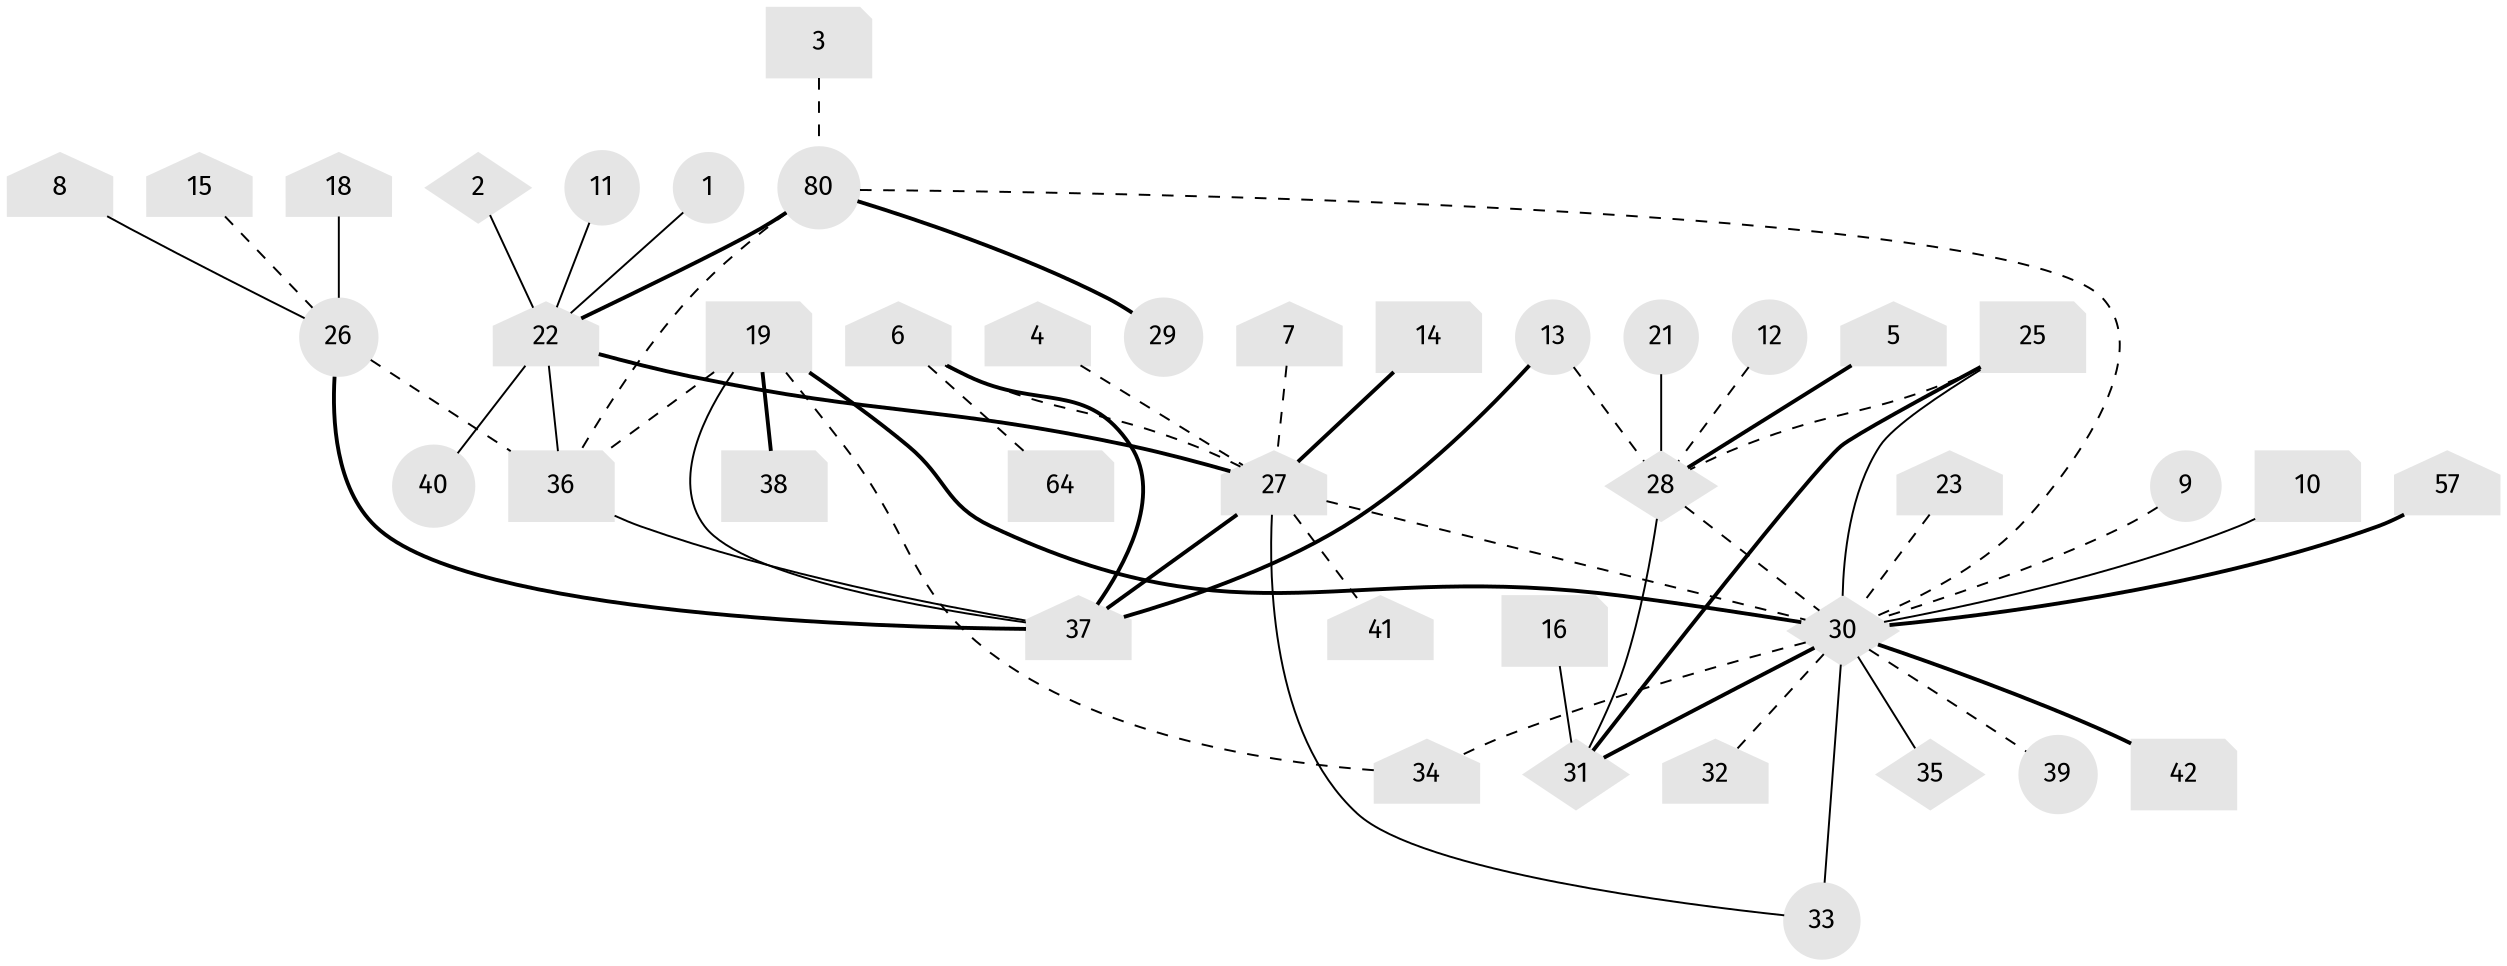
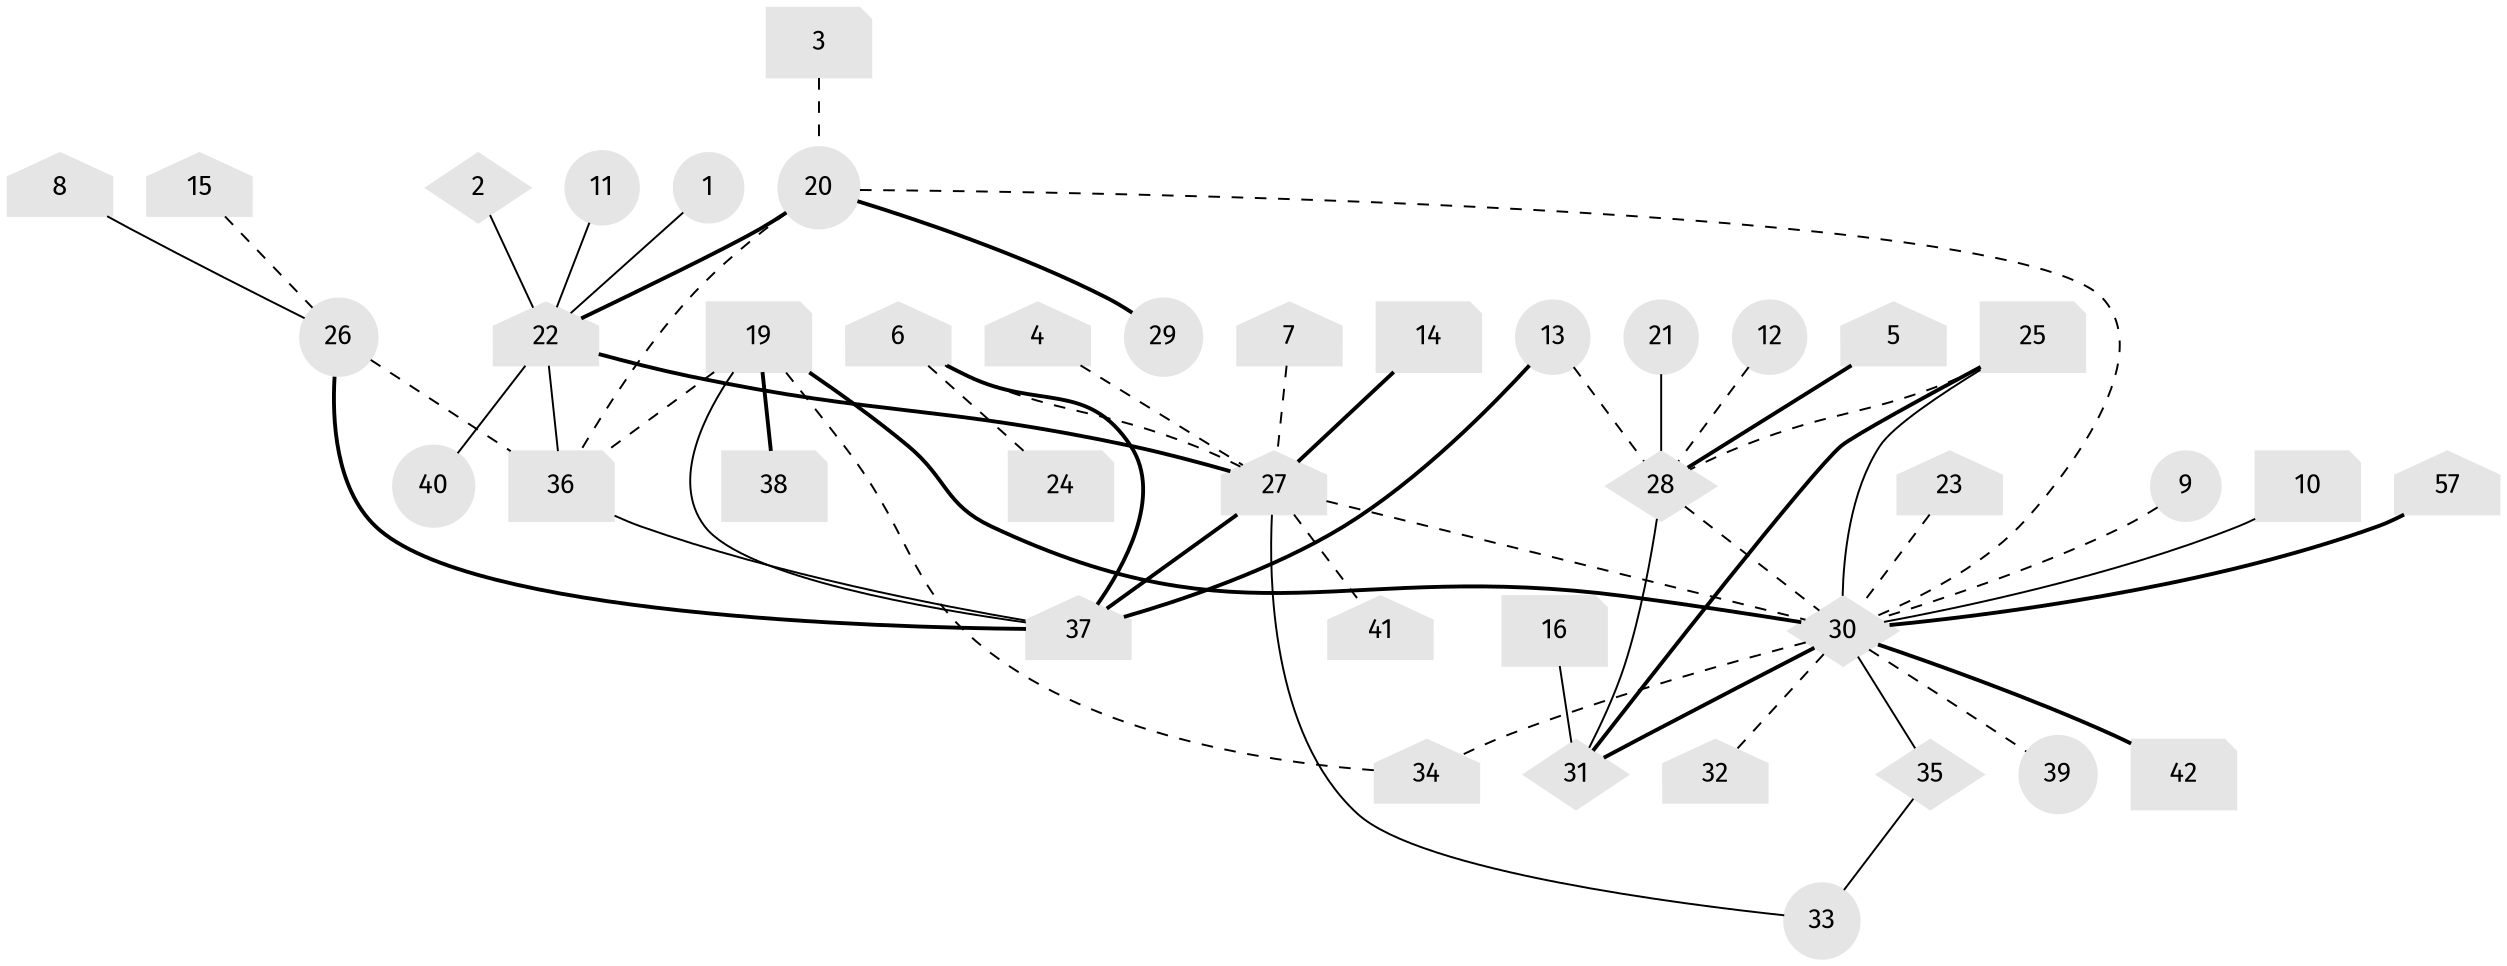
node "18": removed
node "80": label "80" -> "20"
node "64": label "64" -> "24"
edge "30" -- "33": now "35" -- "33"
